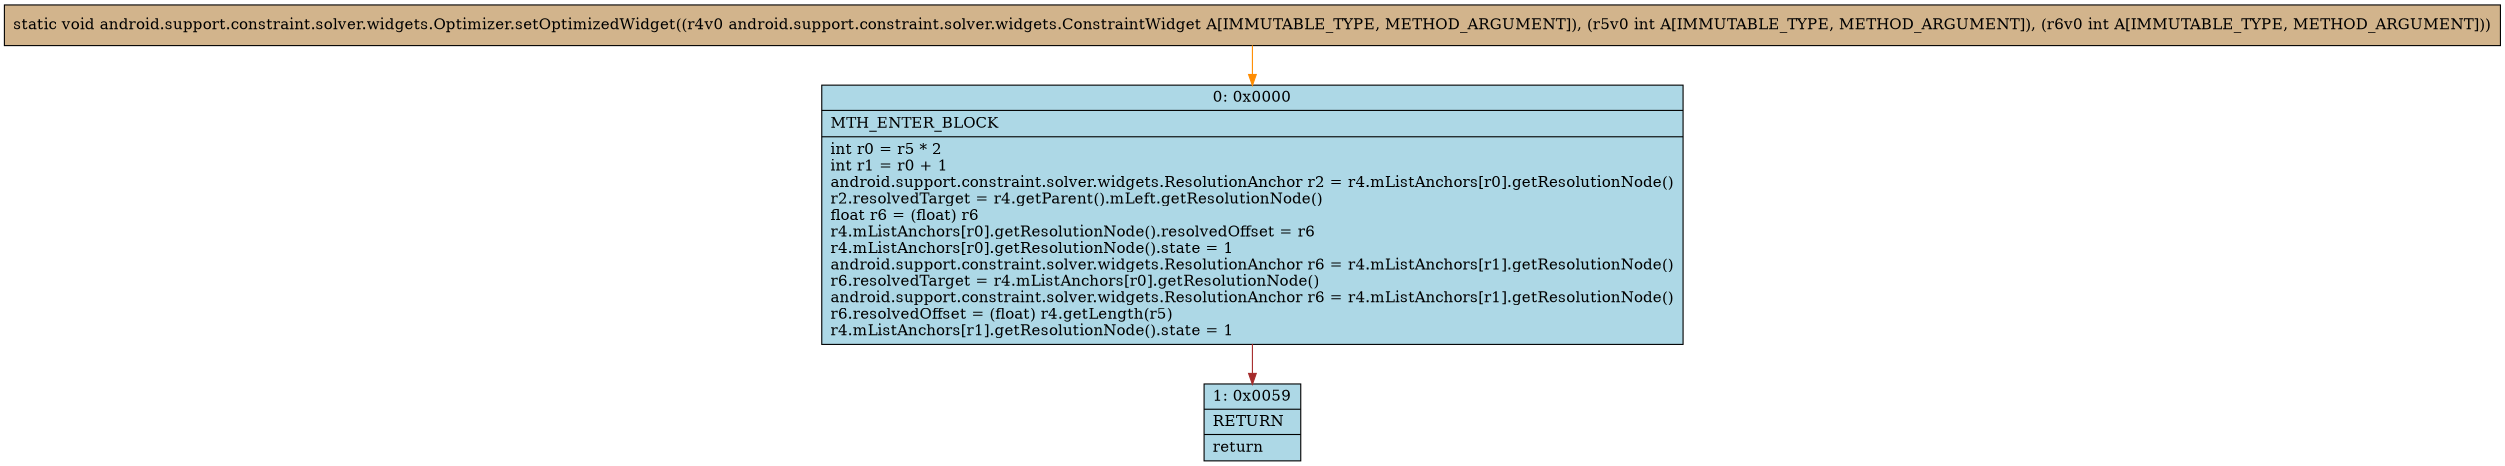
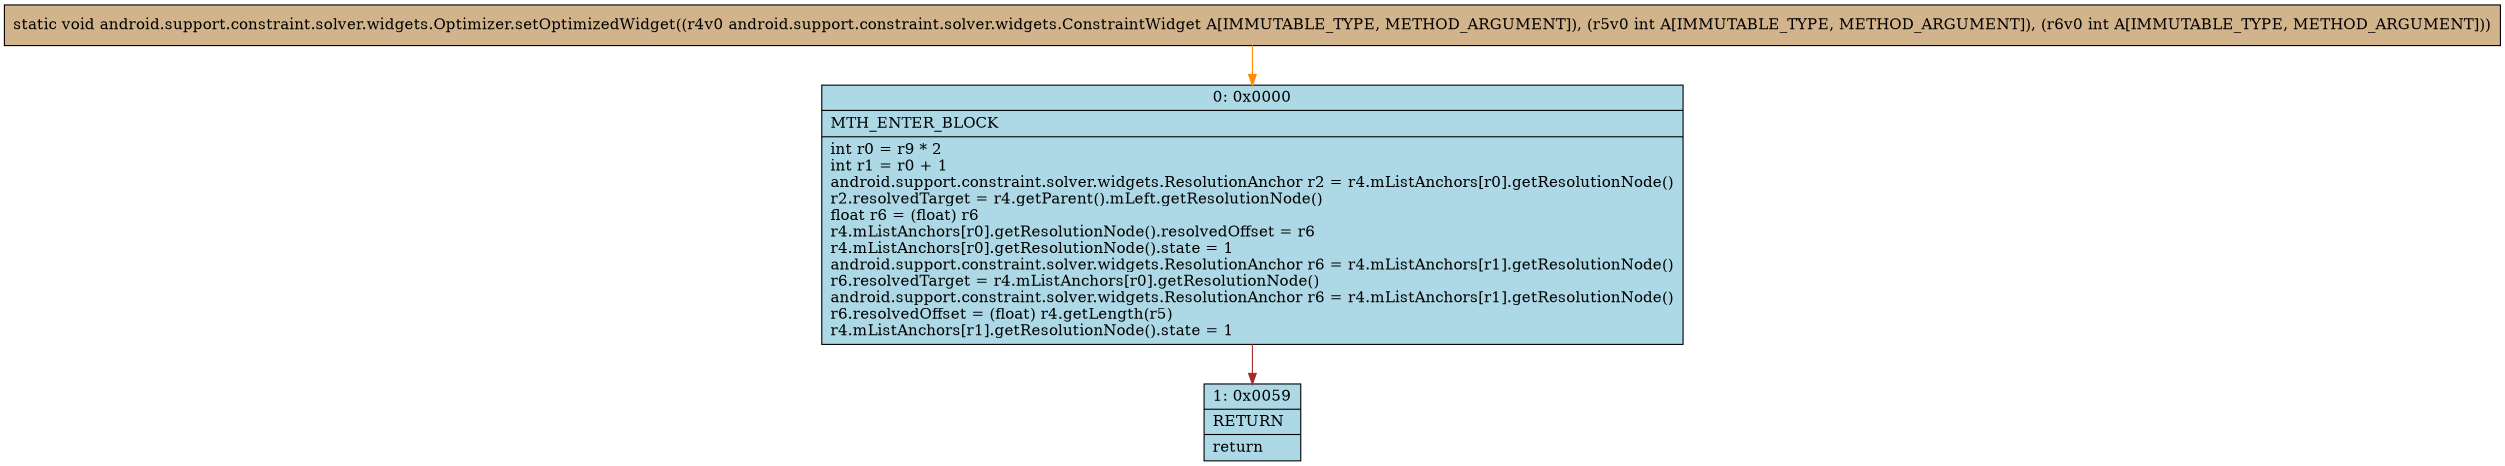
node "0: 0x0000": text "int r0 = r5 * 2" -> "int r0 = r9 * 2"
